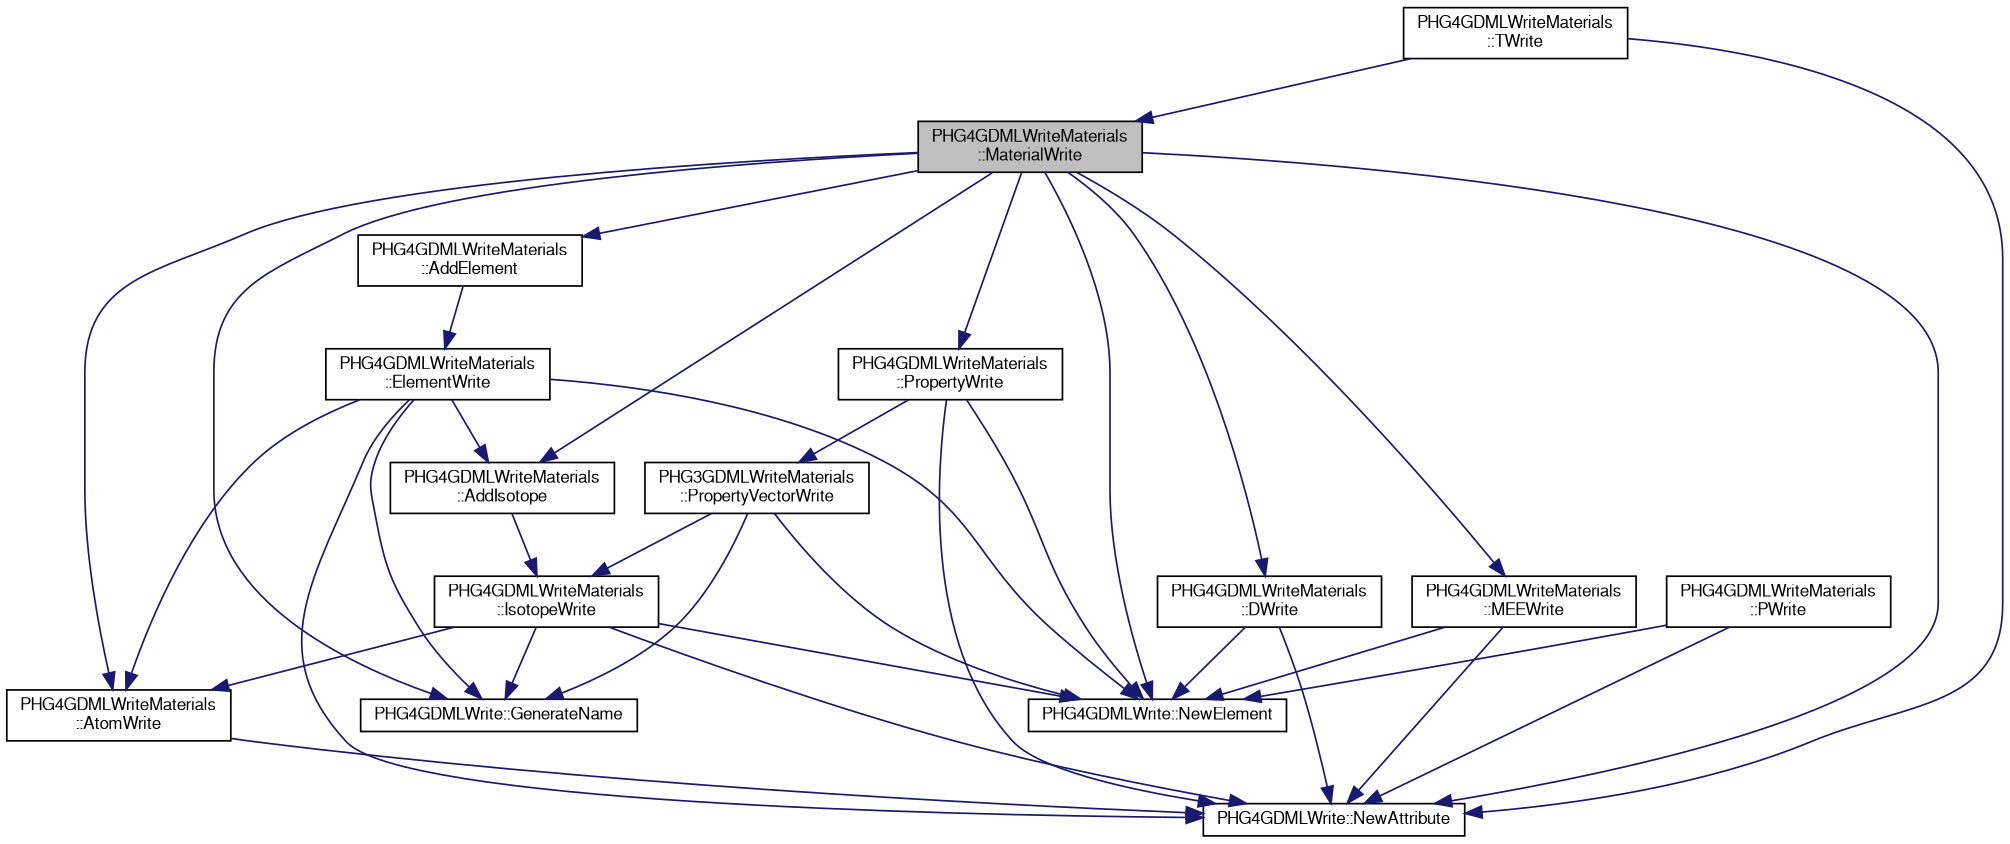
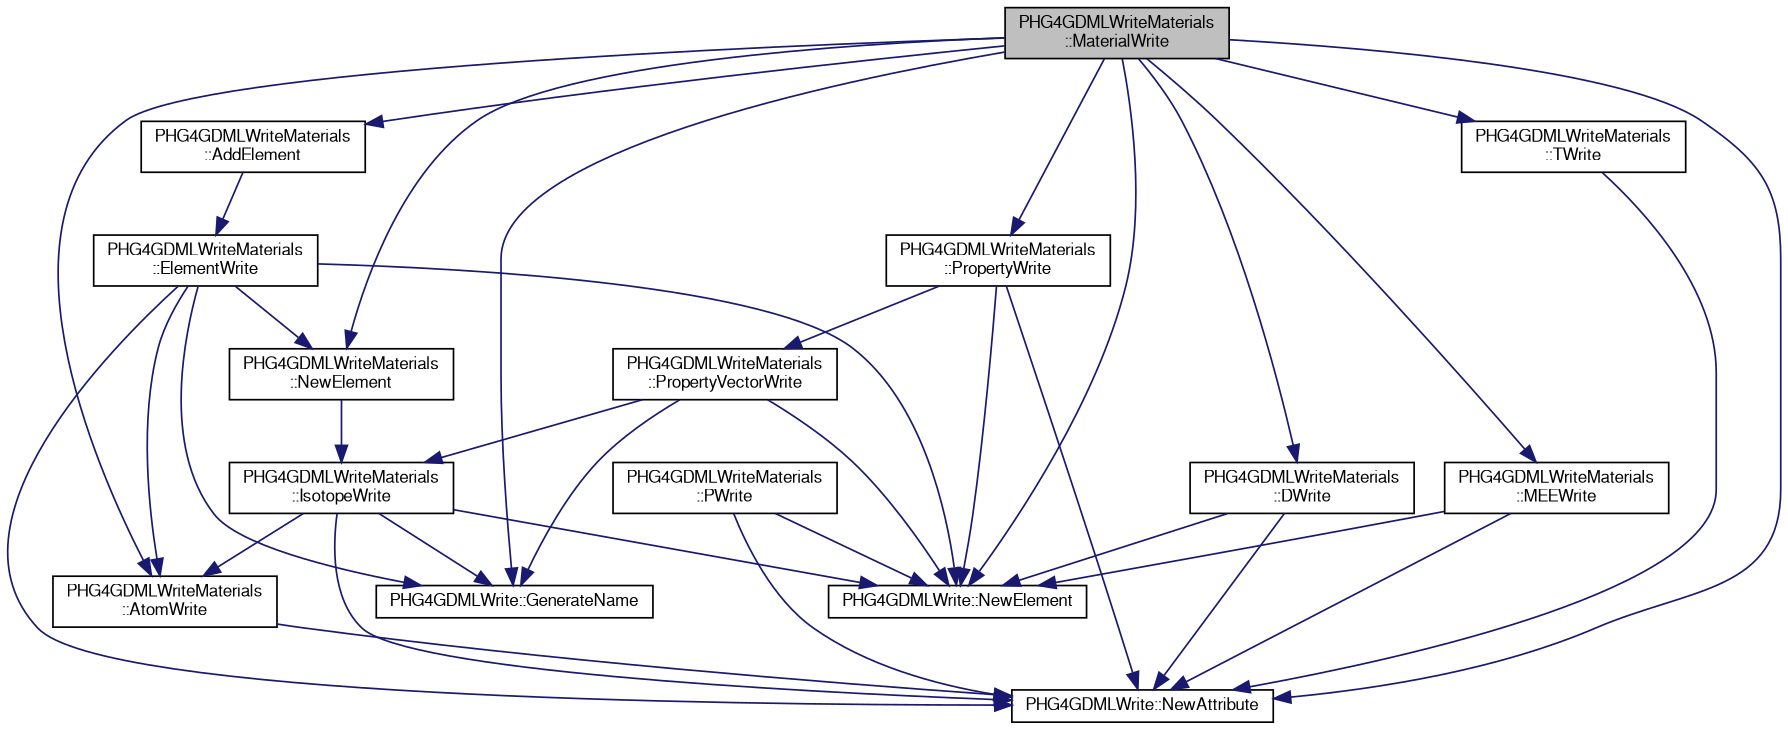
edge "PHG4GDMLWriteMaterials ::TWrite" -> "PHG4GDMLWriteMaterials ::MaterialWrite": reversed
node "PHG4GDMLWriteMaterials ::AddIsotope": label "PHG4GDMLWriteMaterials ::AddIsotope" -> "PHG4GDMLWriteMaterials ::NewElement"
node "PHG3GDMLWriteMaterials ::PropertyVectorWrite": label "PHG3GDMLWriteMaterials ::PropertyVectorWrite" -> "PHG4GDMLWriteMaterials ::PropertyVectorWrite"
